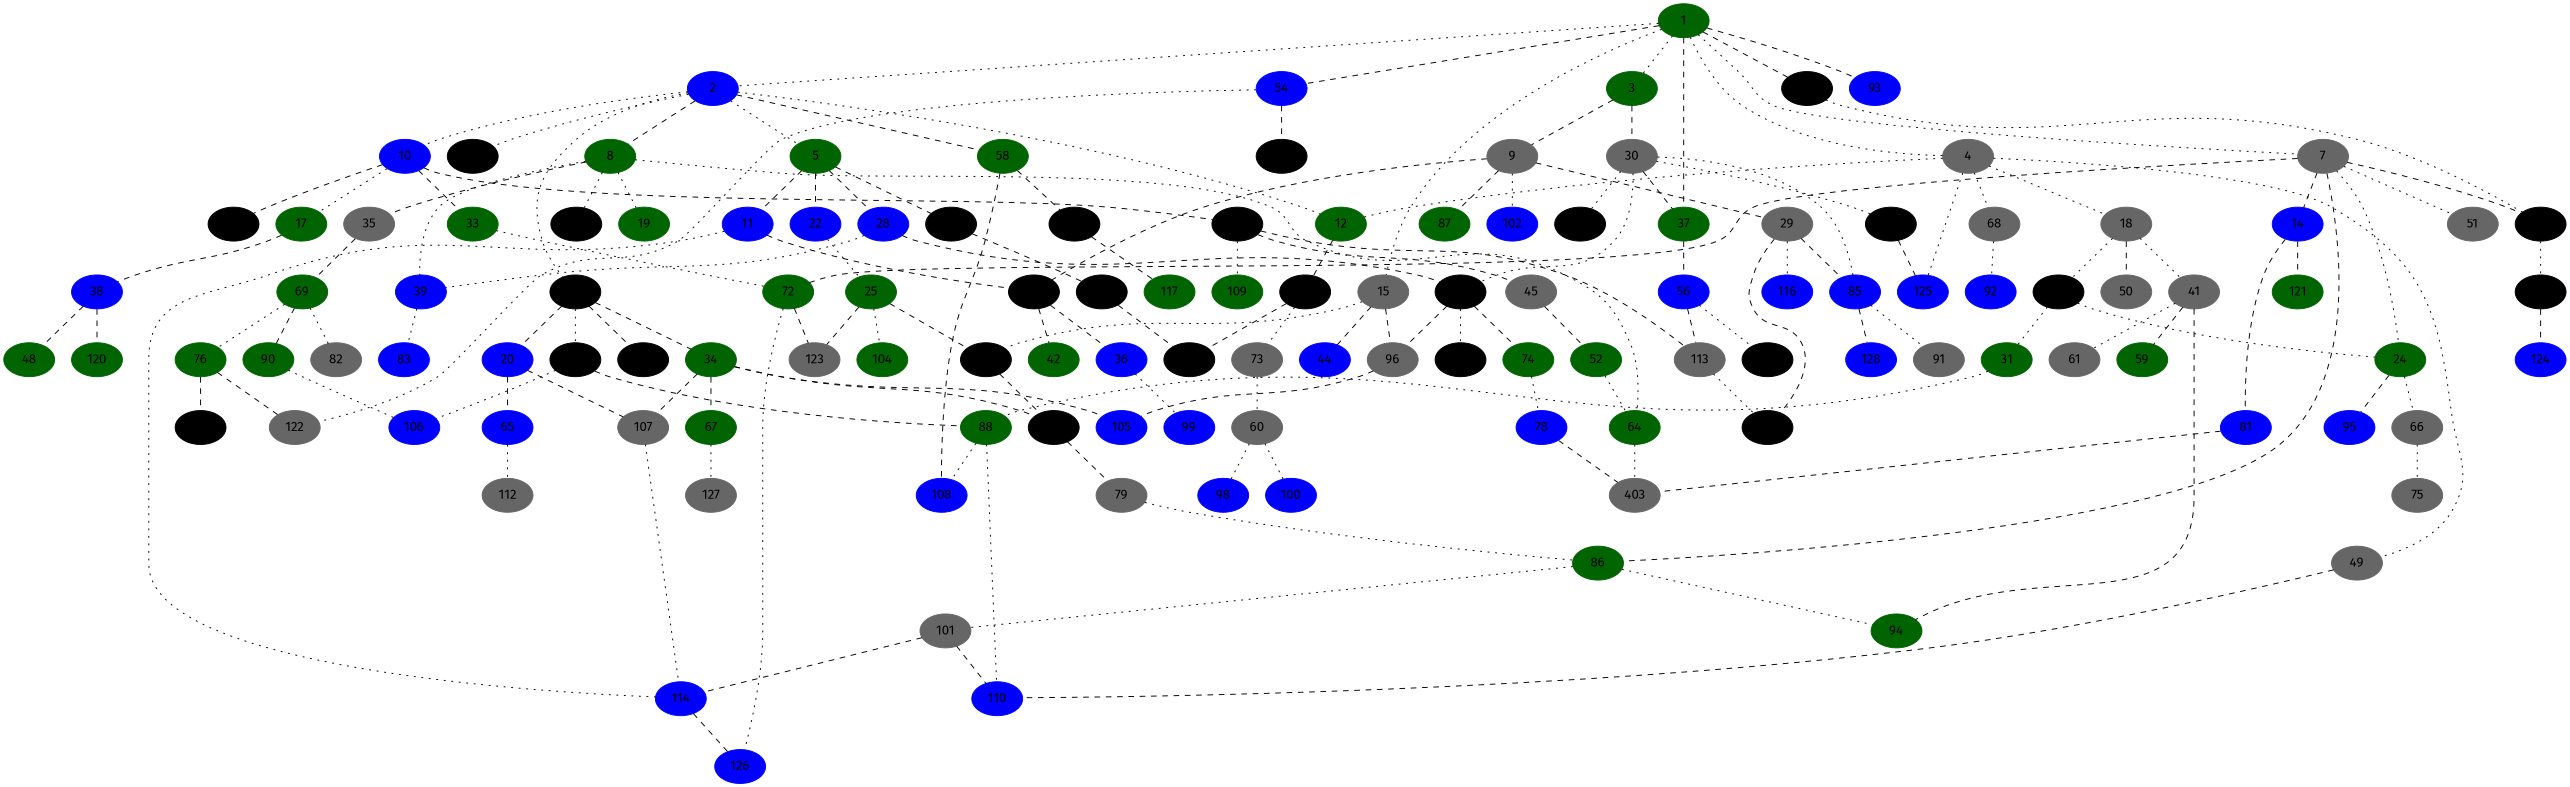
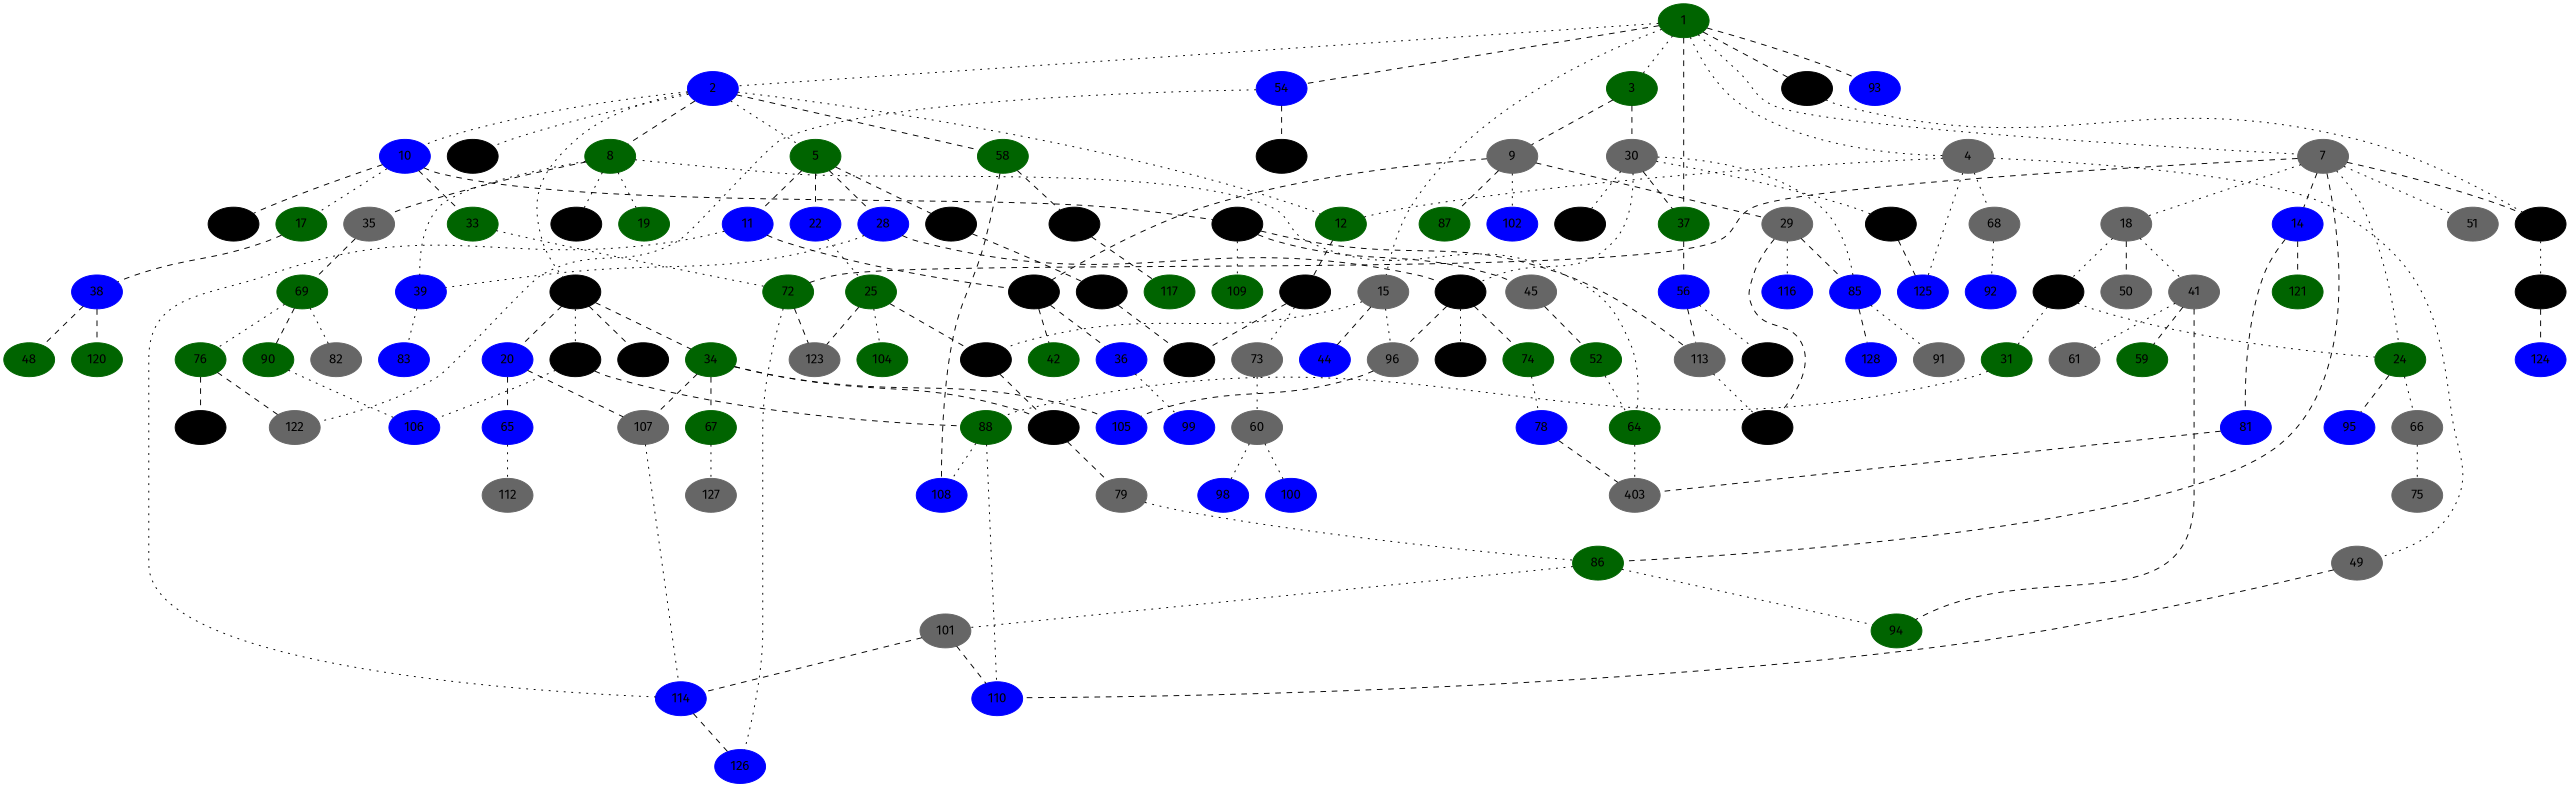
edge "4" -- "18": now "7" -- "18"
edge "15" -- "96": style dashed -> dotted
